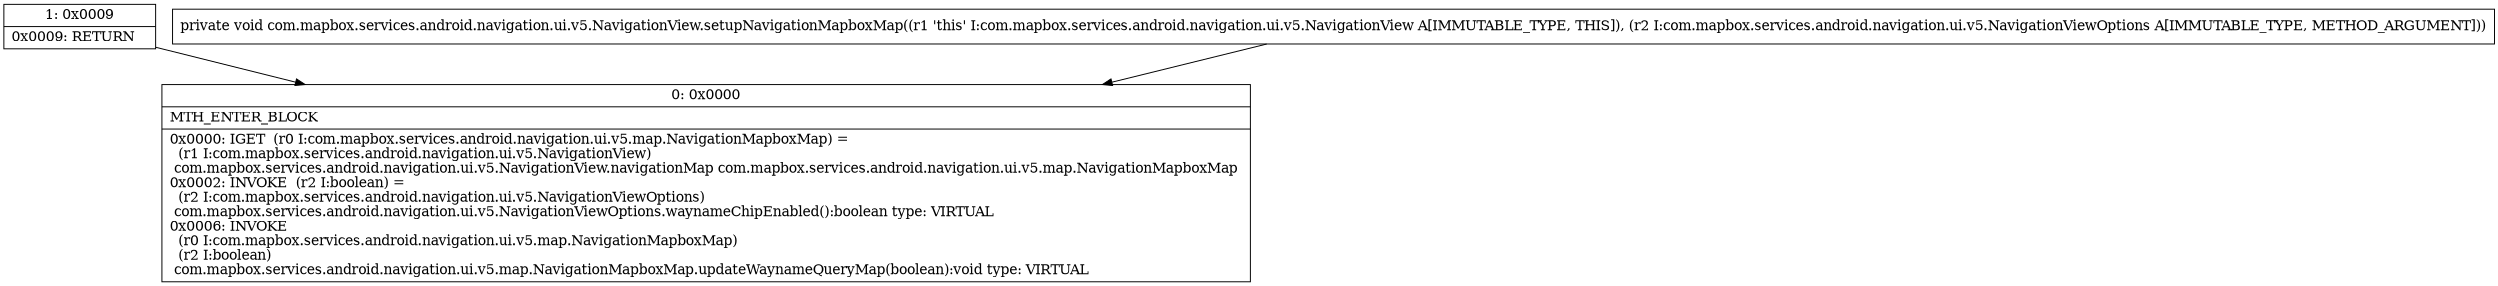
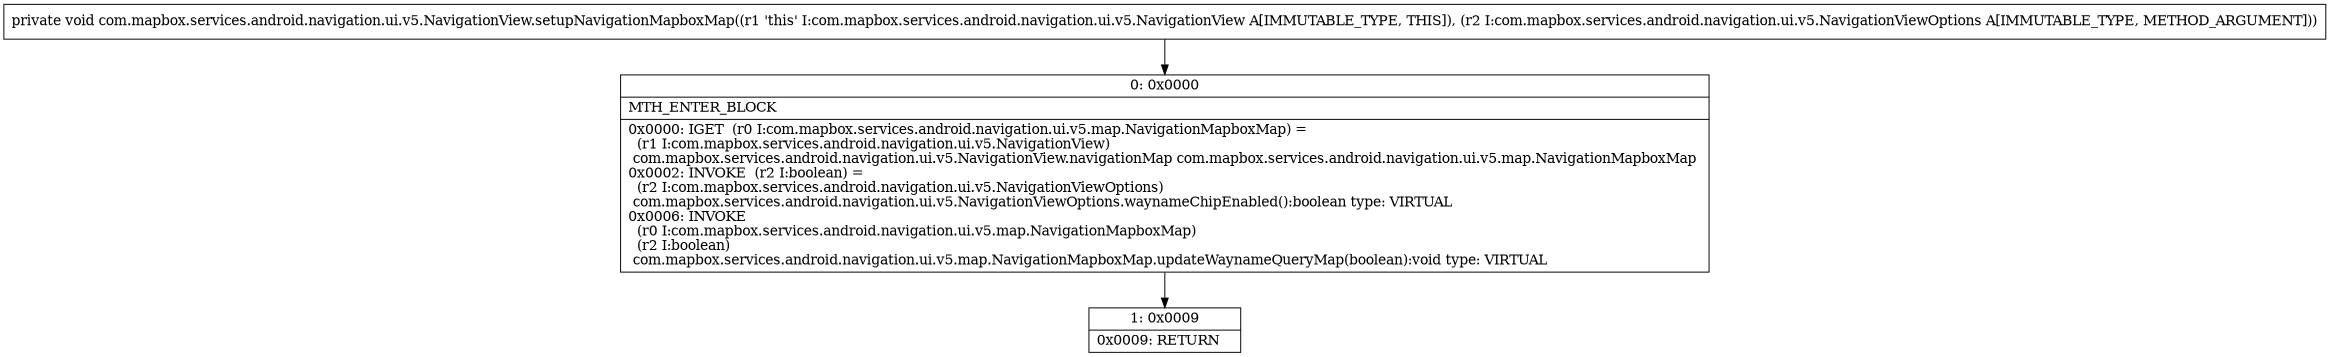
edge "1: 0x0009" -> "0: 0x0000": reversed
